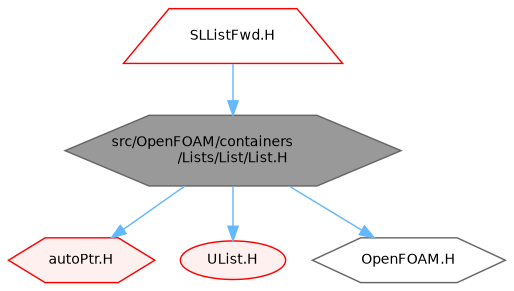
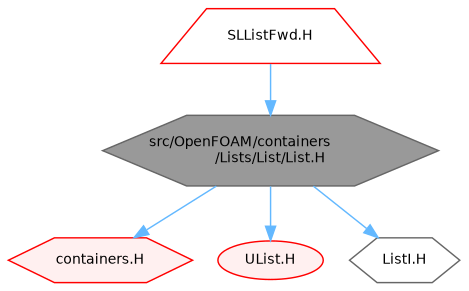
node "autoPtr.H": label "autoPtr.H" -> "containers.H"
node "OpenFOAM.H": label "OpenFOAM.H" -> "ListI.H"
